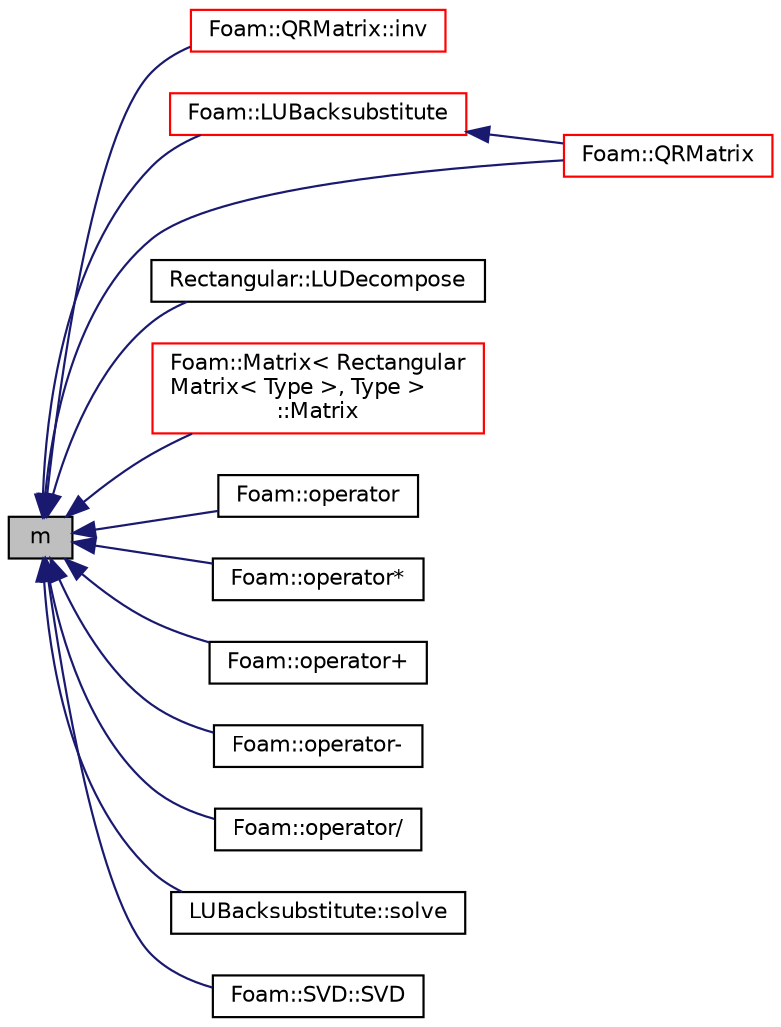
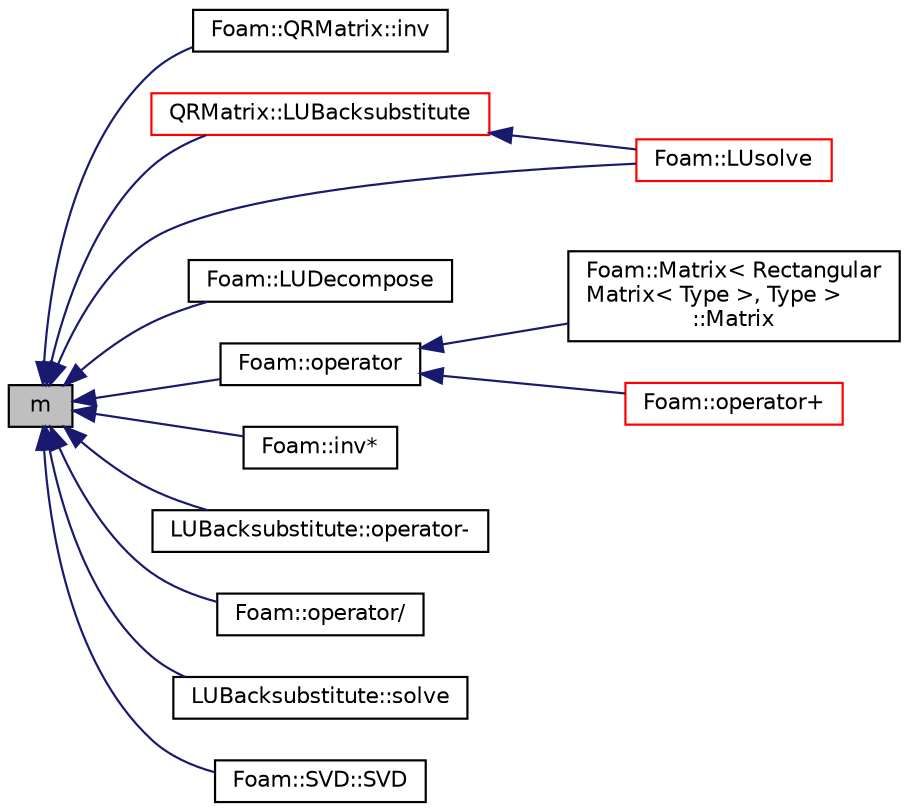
node "Foam::QRMatrix::inv": color red -> black
node "Foam::LUBacksubstitute": label "Foam::LUBacksubstitute" -> "QRMatrix::LUBacksubstitute"
node "Foam::QRMatrix": label "Foam::QRMatrix" -> "Foam::LUsolve"
node "Rectangular::LUDecompose": label "Rectangular::LUDecompose" -> "Foam::LUDecompose"
node "Foam::Matrix< Rectangular Matrix< Type >, Type > ::Matrix": color red -> black
edge "Foam::Matrix< Rectangular Matrix< Type >, Type > ::Matrix" -> "m": now "Foam::Matrix< Rectangular Matrix< Type >, Type > ::Matrix" -> "Foam::operator"
node "Foam::operator*": label "Foam::operator*" -> "Foam::inv*"
edge "Foam::operator+" -> "m": now "Foam::operator+" -> "Foam::operator"
node "Foam::operator+": color black -> red
node "Foam::operator-": label "Foam::operator-" -> "LUBacksubstitute::operator-"
